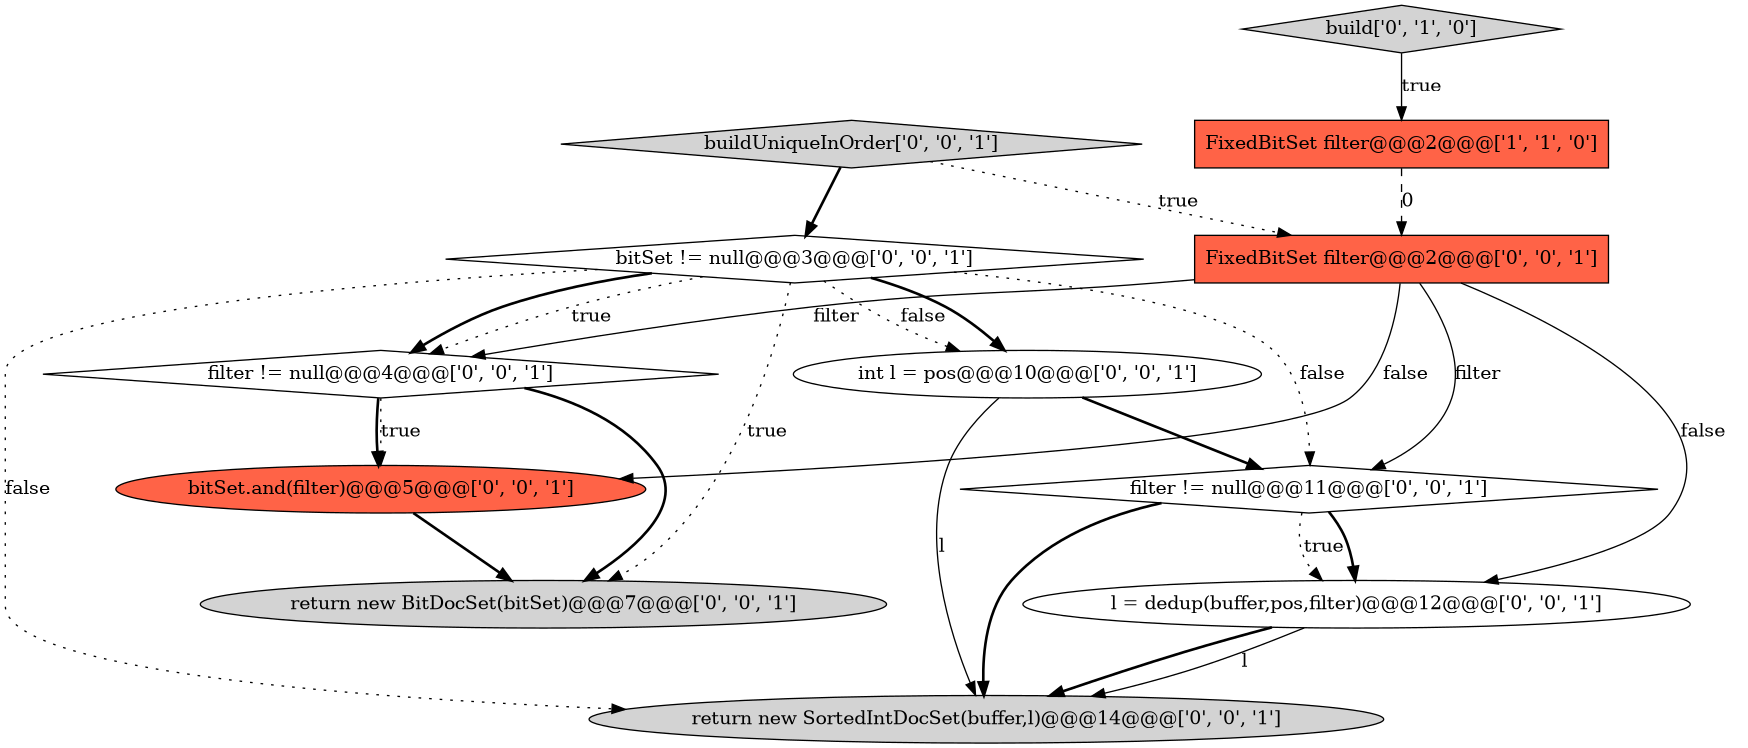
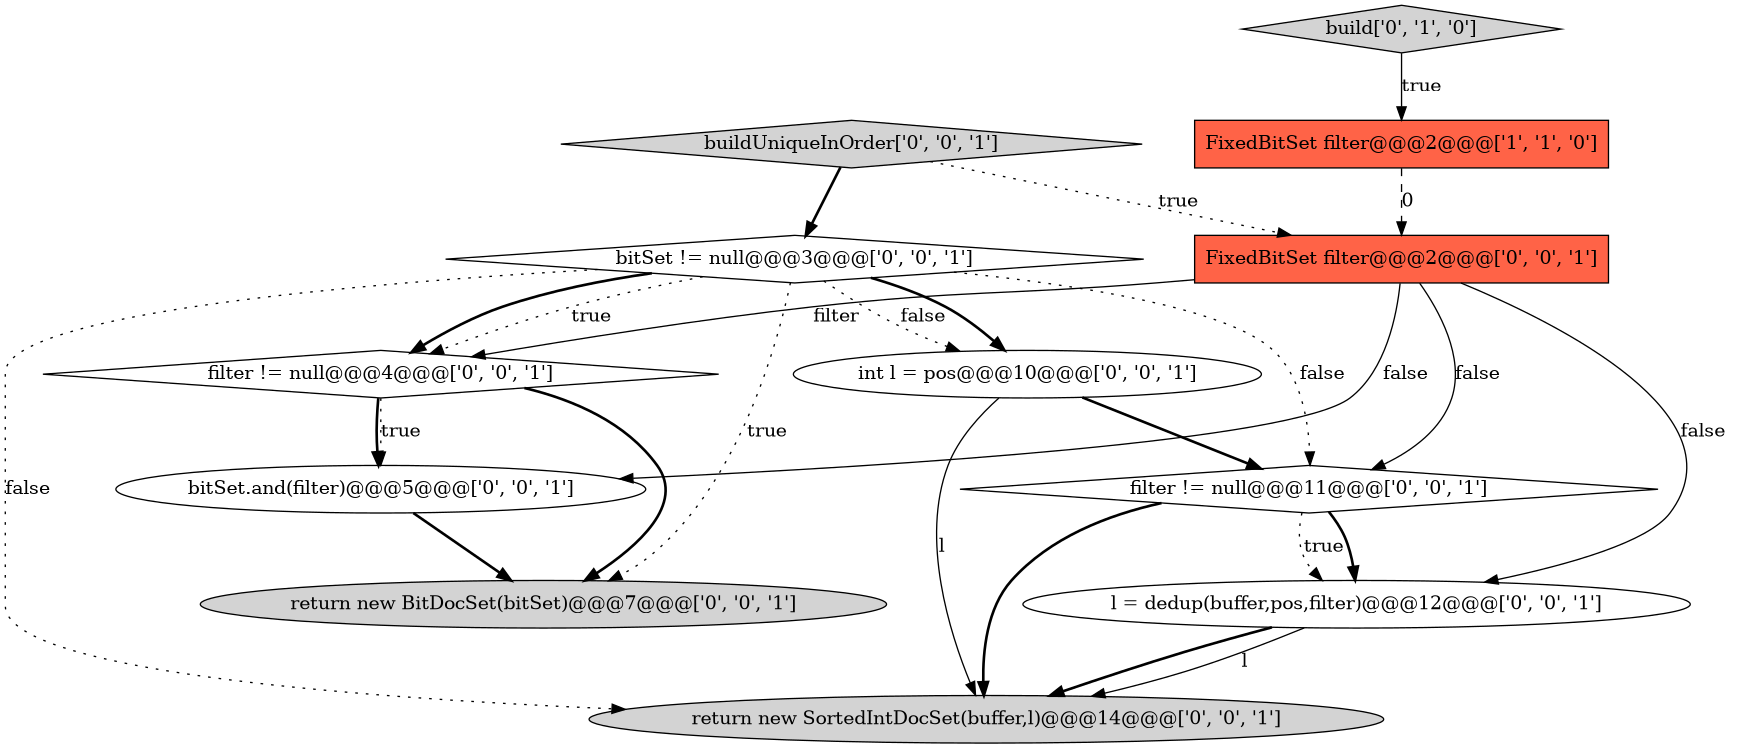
edge "FixedBitSet filter@@@2@@@['0', '0', '1']" -> "filter != null@@@11@@@['0', '0', '1']": label "filter" -> "false"
node "bitSet.and(filter)@@@5@@@['0', '0', '1']": fillcolor tomato -> white
